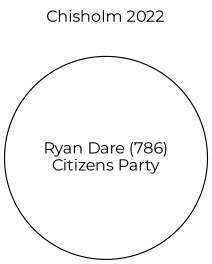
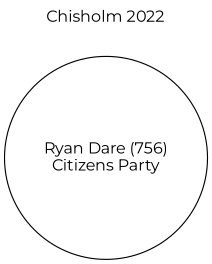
node "Ryan Dare (786) Citizens Party": label "Ryan Dare (786) Citizens Party" -> "Ryan Dare (756) Citizens Party"
